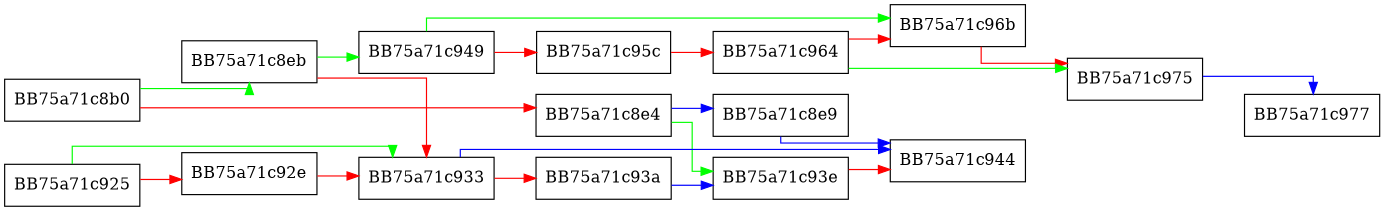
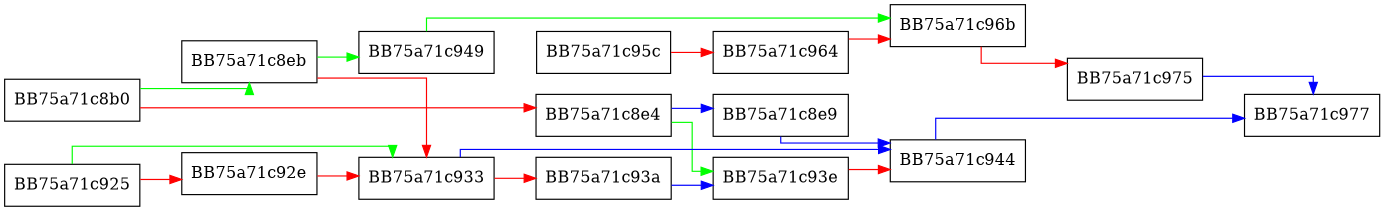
edge "BB75a71c949" -> "BB75a71c95c": removed
edge "BB75a71c964" -> "BB75a71c975": removed
edge "BB75a71c944" -> "BB75a71c977": added
